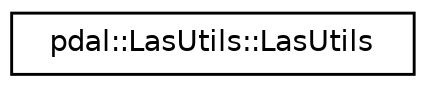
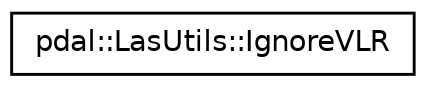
node "pdal::LasUtils::LasUtils": label "pdal::LasUtils::LasUtils" -> "pdal::LasUtils::IgnoreVLR"
